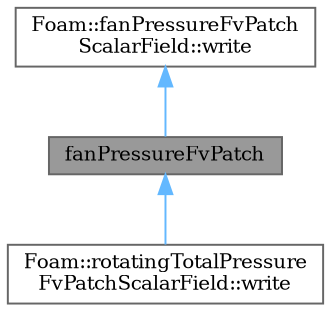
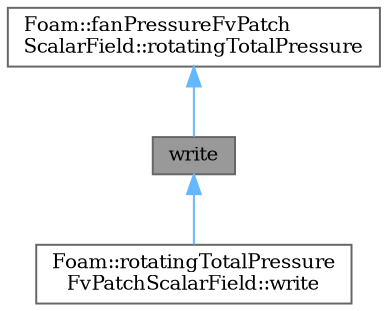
node "Foam::fanPressureFvPatch ScalarField::write": label "Foam::fanPressureFvPatch ScalarField::write" -> "Foam::fanPressureFvPatch ScalarField::rotatingTotalPressure"
node "fanPressureFvPatch": label "fanPressureFvPatch" -> "write"
